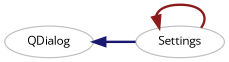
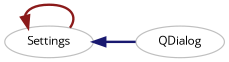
edge "Settings" -> "QDialog": reversed
